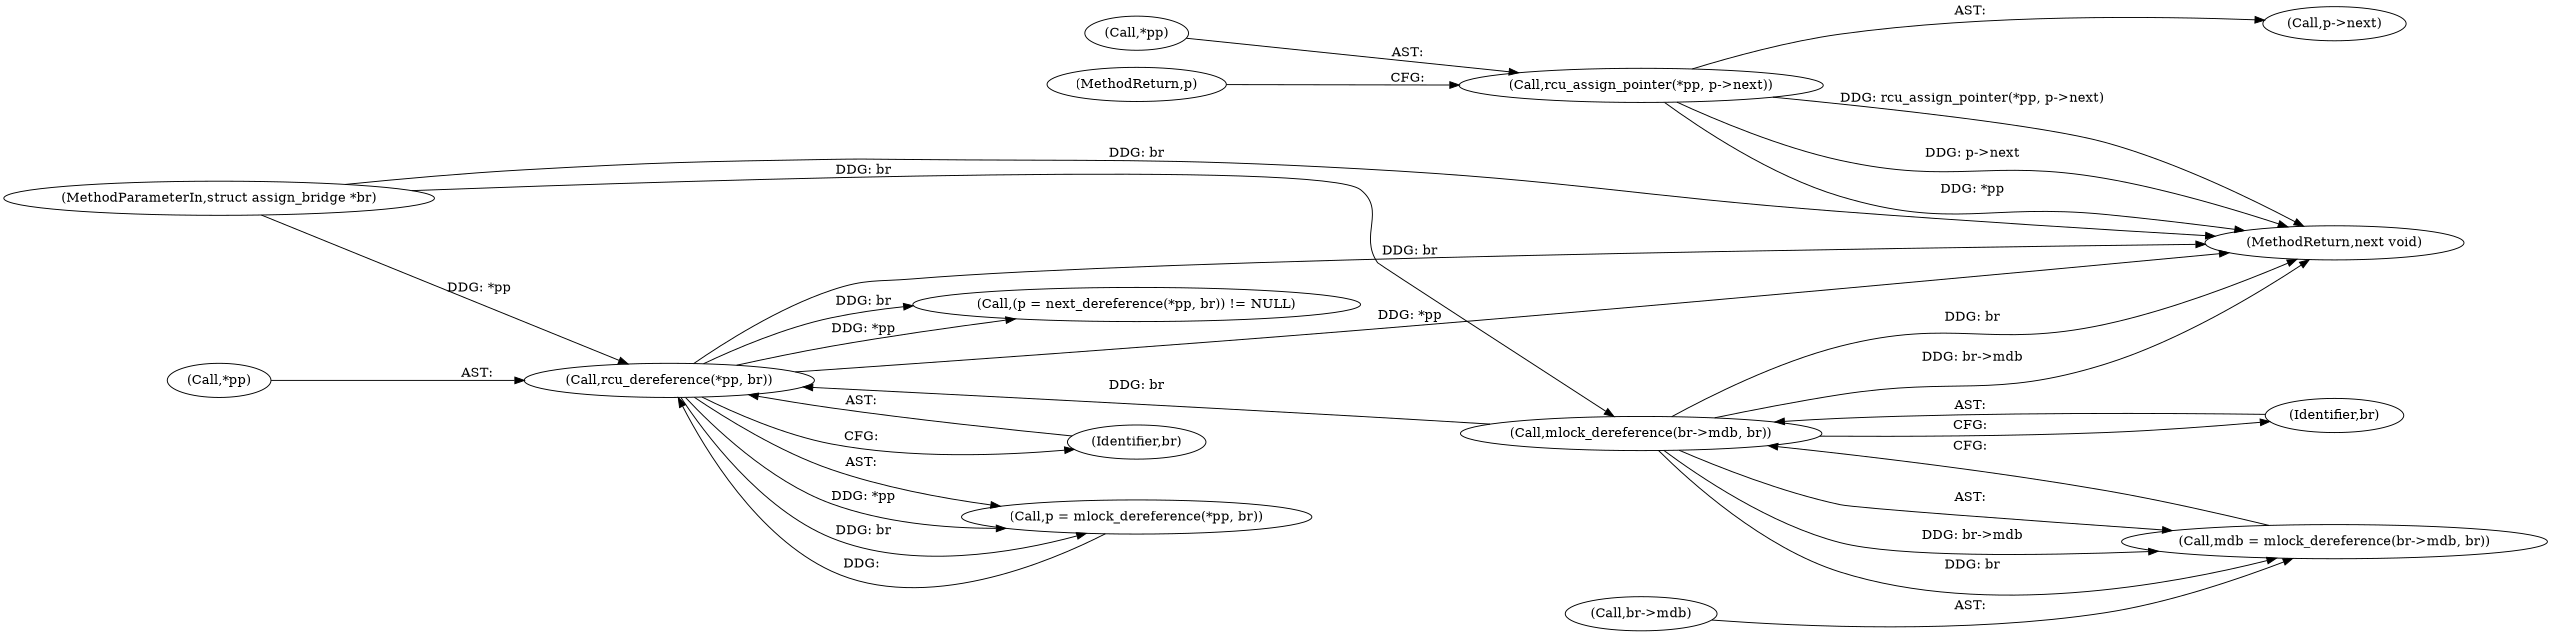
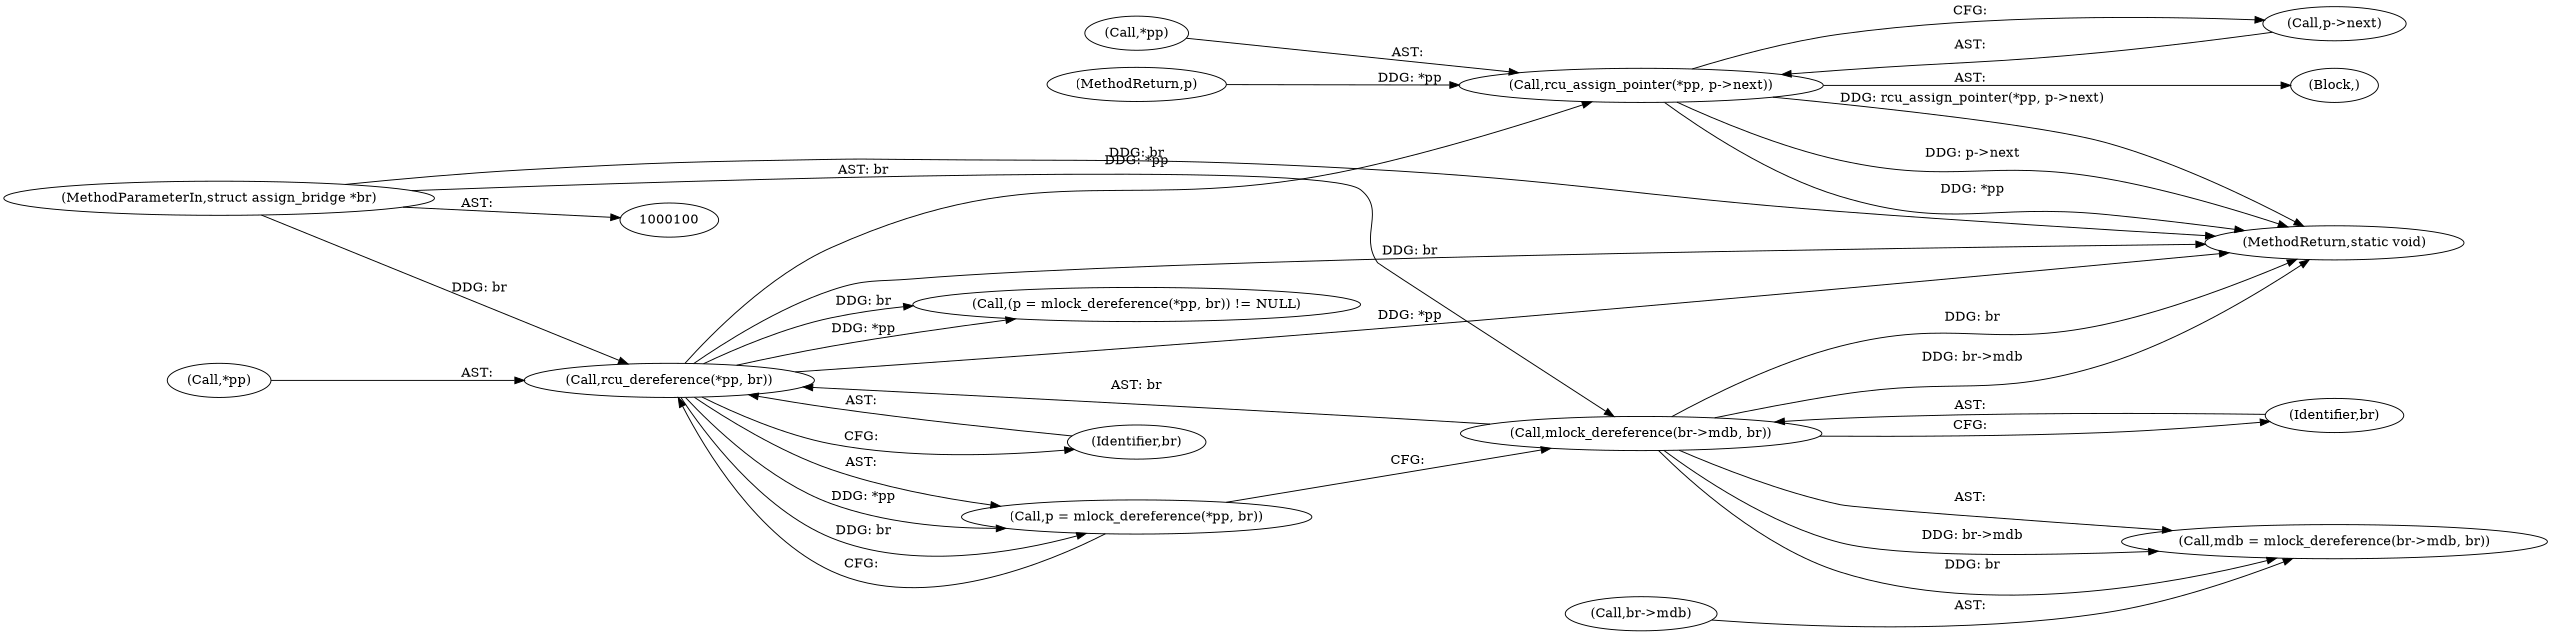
edge "(Call,rcu_assign_pointer(*pp, p->next))" -> "(Call,p->next)": label "AST: " -> "CFG: "
edge "(Call,p->next)" -> "(Call,rcu_assign_pointer(*pp, p->next))": added, label "AST:"
edge "(MethodReturn,p)" -> "(Call,rcu_assign_pointer(*pp, p->next))": label "CFG: " -> "DDG: *pp"
node "(Block,)": added
edge "(MethodParameterIn,struct assign_bridge *br)" -> "(Call,mlock_dereference(br->mdb, br))": label "DDG: br" -> "AST: br"
edge "(Call,rcu_dereference(*pp, br))" -> "(Call,rcu_assign_pointer(*pp, p->next))": added, label "DDG: *pp"
node "1000100": added
node "(MethodReturn,next void)": label "(MethodReturn,next void)" -> "(MethodReturn,static void)"
edge "(MethodParameterIn,struct assign_bridge *br)" -> "(Call,rcu_dereference(*pp, br))": label "DDG: *pp" -> "DDG: br"
node "(Call,(p = next_dereference(*pp, br)) != NULL)": label "(Call,(p = next_dereference(*pp, br)) != NULL)" -> "(Call,(p = mlock_dereference(*pp, br)) != NULL)"
edge "(Call,mlock_dereference(br->mdb, br))" -> "(Call,rcu_dereference(*pp, br))": label "DDG: br" -> "AST: br"
edge "(Call,mdb = mlock_dereference(br->mdb, br))" -> "(Call,mlock_dereference(br->mdb, br))": now "(Call,p = mlock_dereference(*pp, br))" -> "(Call,mlock_dereference(br->mdb, br))"
edge "(Call,p = mlock_dereference(*pp, br))" -> "(Call,rcu_dereference(*pp, br))": label "DDG: " -> "CFG: "
